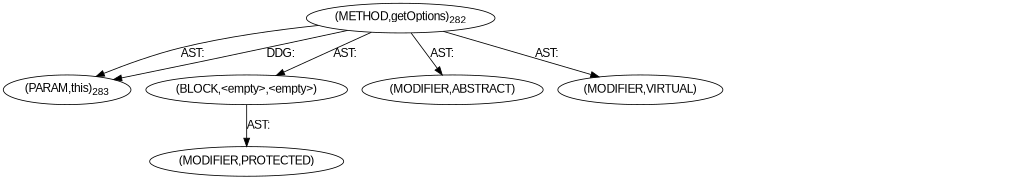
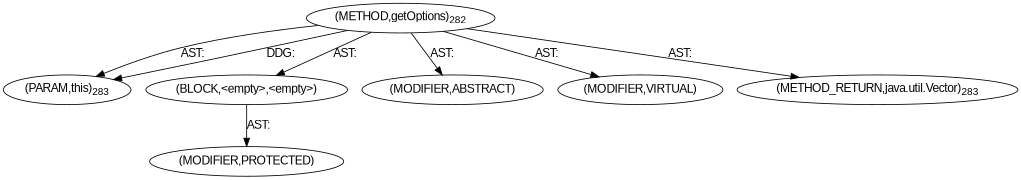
node "(METHOD_RETURN,java.util.Vector)": added
